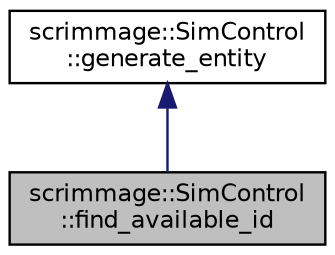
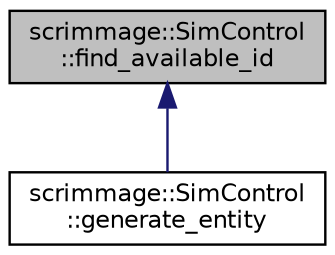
edge "scrimmage::SimControl ::find_available_id" -> "scrimmage::SimControl ::generate_entity": reversed
